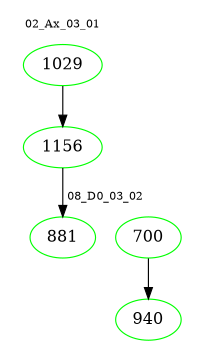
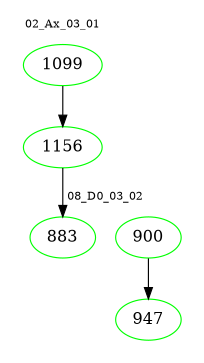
node "1029": label "1029" -> "1099"
node "881": label "881" -> "883"
node "700": label "700" -> "900"
node "940": label "940" -> "947"
